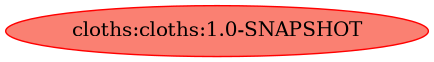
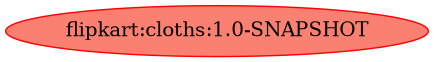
node "cloths:cloths:1.0-SNAPSHOT": label "cloths:cloths:1.0-SNAPSHOT" -> "flipkart:cloths:1.0-SNAPSHOT"
